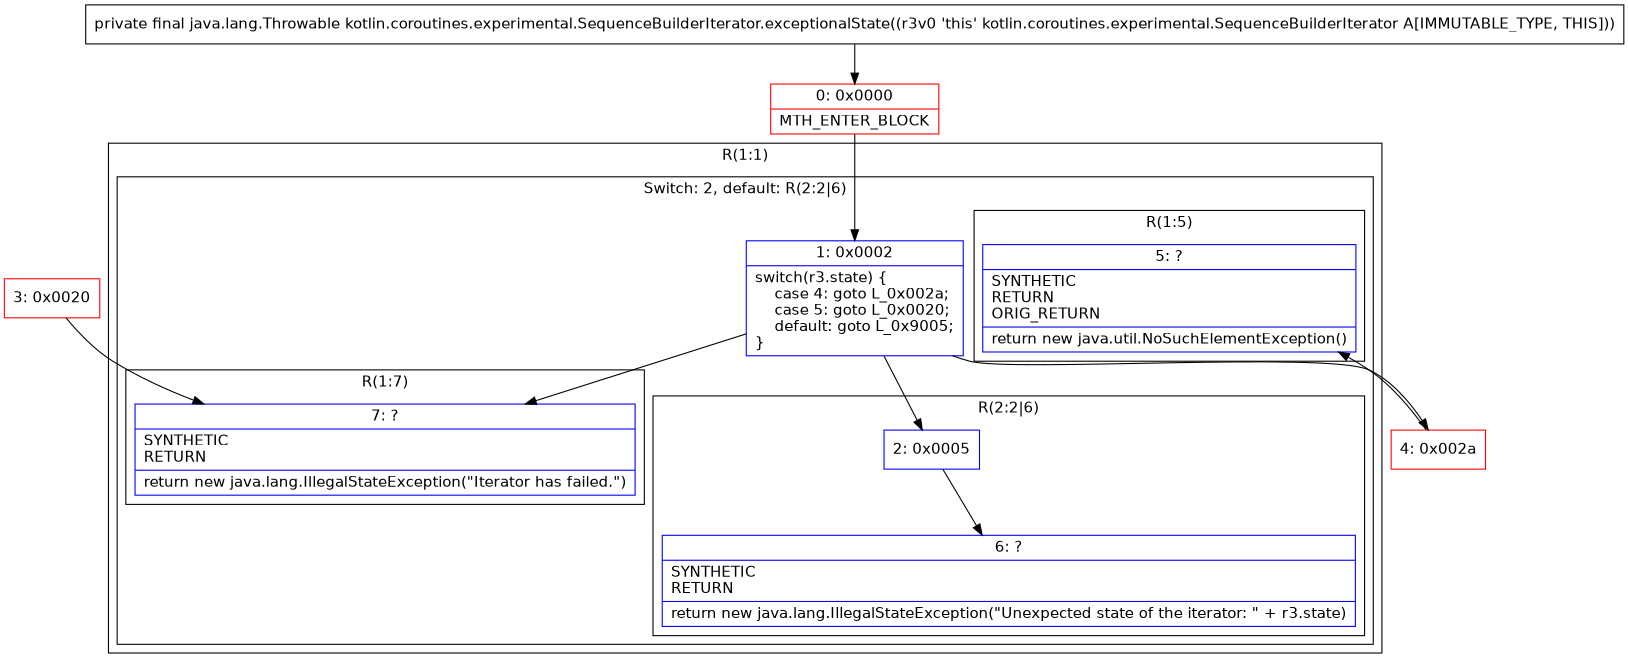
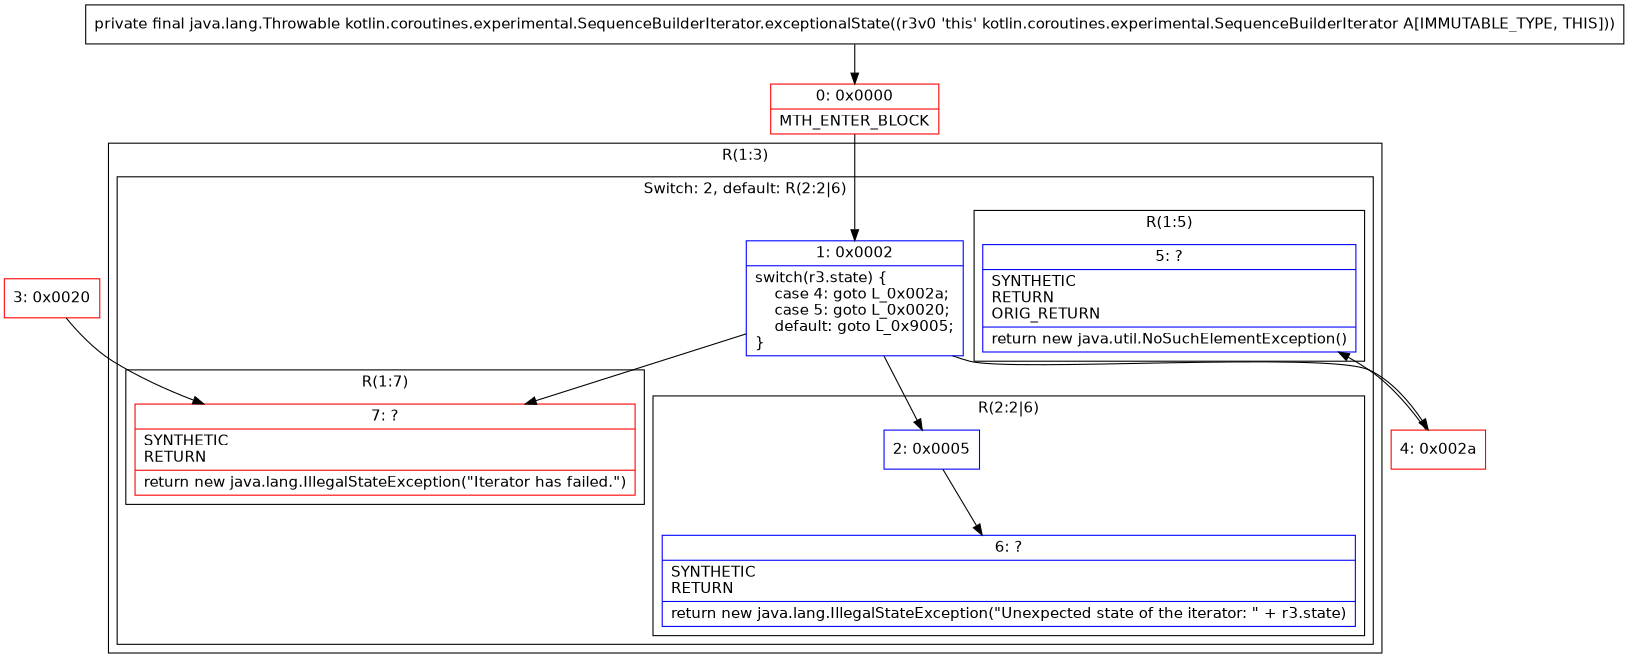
cluster "R(1:1)": label "R(1:1)" -> "R(1:3)"
node "7: ?": color blue -> red
